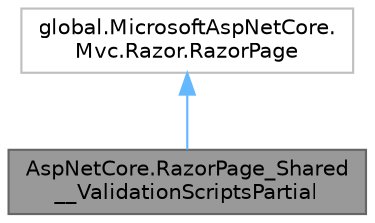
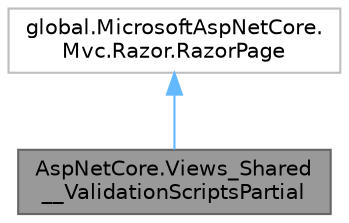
node "AspNetCore.RazorPage_Shared __ValidationScriptsPartial": label "AspNetCore.RazorPage_Shared __ValidationScriptsPartial" -> "AspNetCore.Views_Shared __ValidationScriptsPartial"
